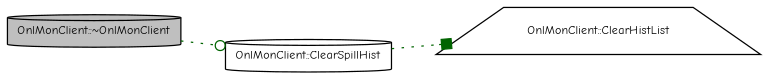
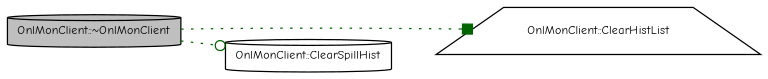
edge "OnlMonClient::ClearSpillHist" -> "OnlMonClient::ClearHistList": now "OnlMonClient::~OnlMonClient" -> "OnlMonClient::ClearHistList"
